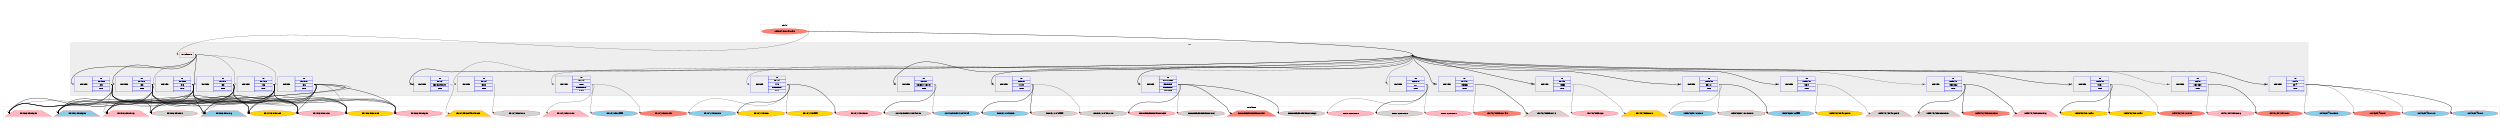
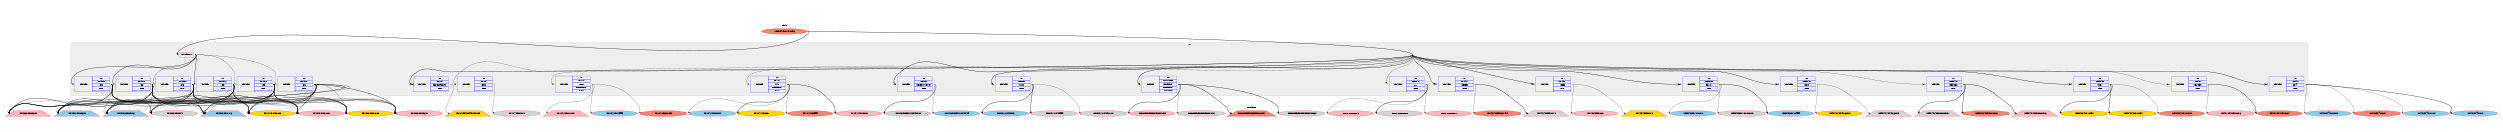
edge "media-gfx/shotwell-0.29.2" -> "any_of_group": style solid -> bold
node "dev-lang/vala-0.34.16": fillcolor lightpink -> skyblue
node "dev-util/ninja-9999": fillcolor gold -> salmon
